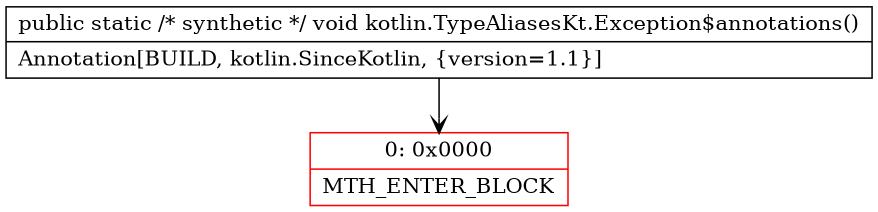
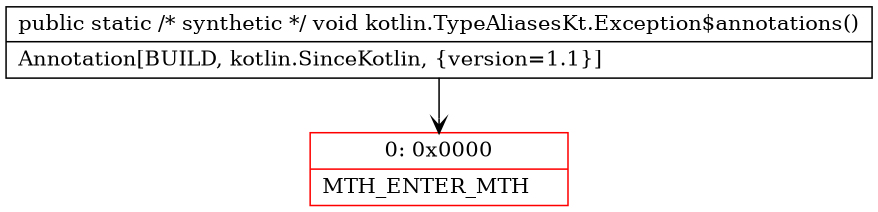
node "0: 0x0000": text "MTH_ENTER_BLOCK" -> "MTH_ENTER_MTH"
